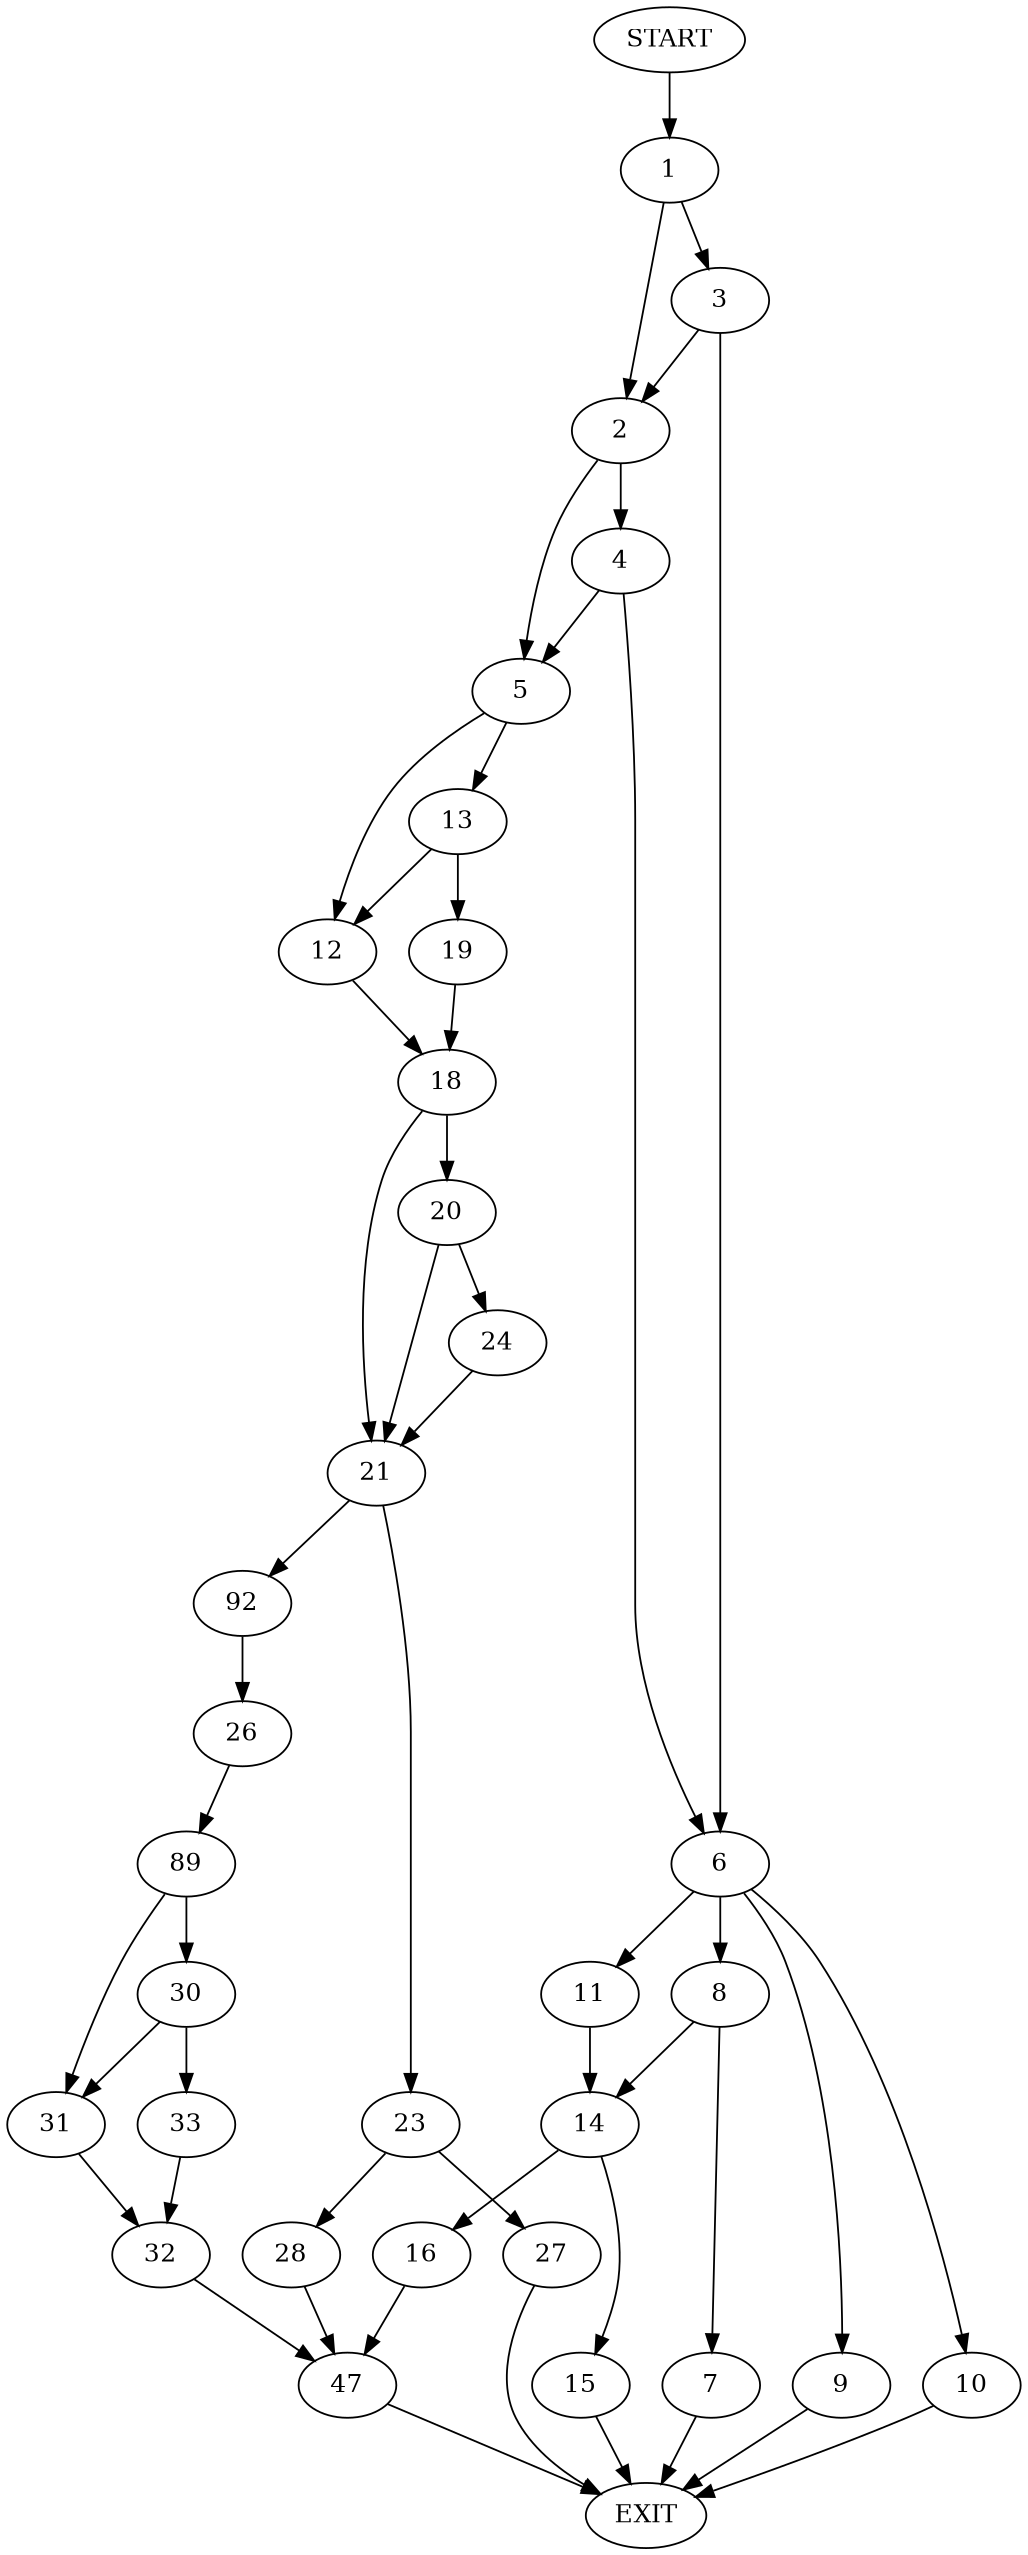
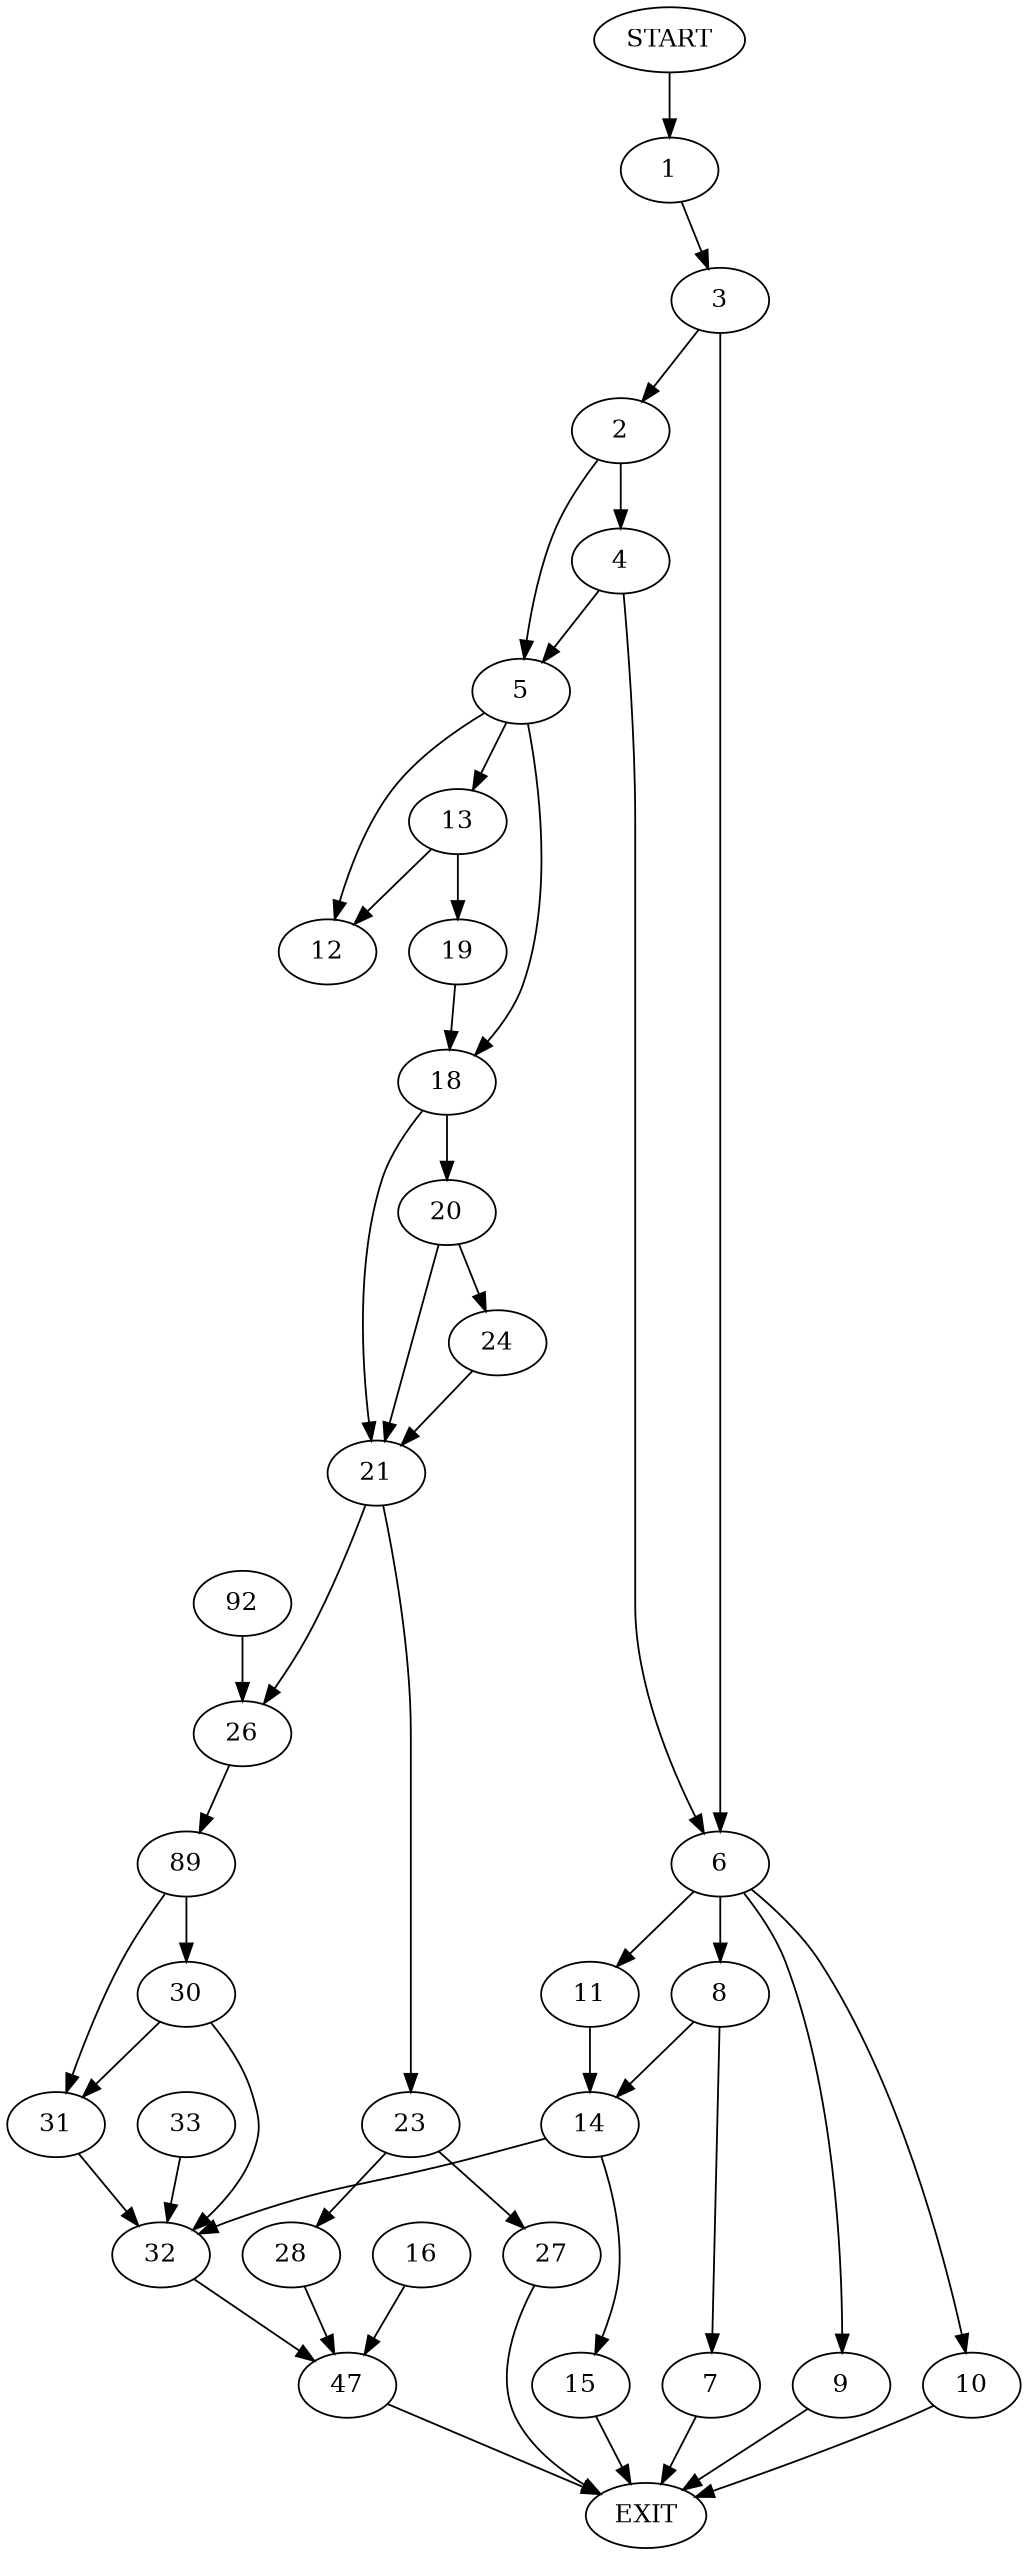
edge "1" -> "2": removed
edge "12" -> "18": now "5" -> "18"
edge "21" -> "92": now "21" -> "26"
edge "30" -> "33": now "30" -> "32"
edge "14" -> "16": now "14" -> "32"
